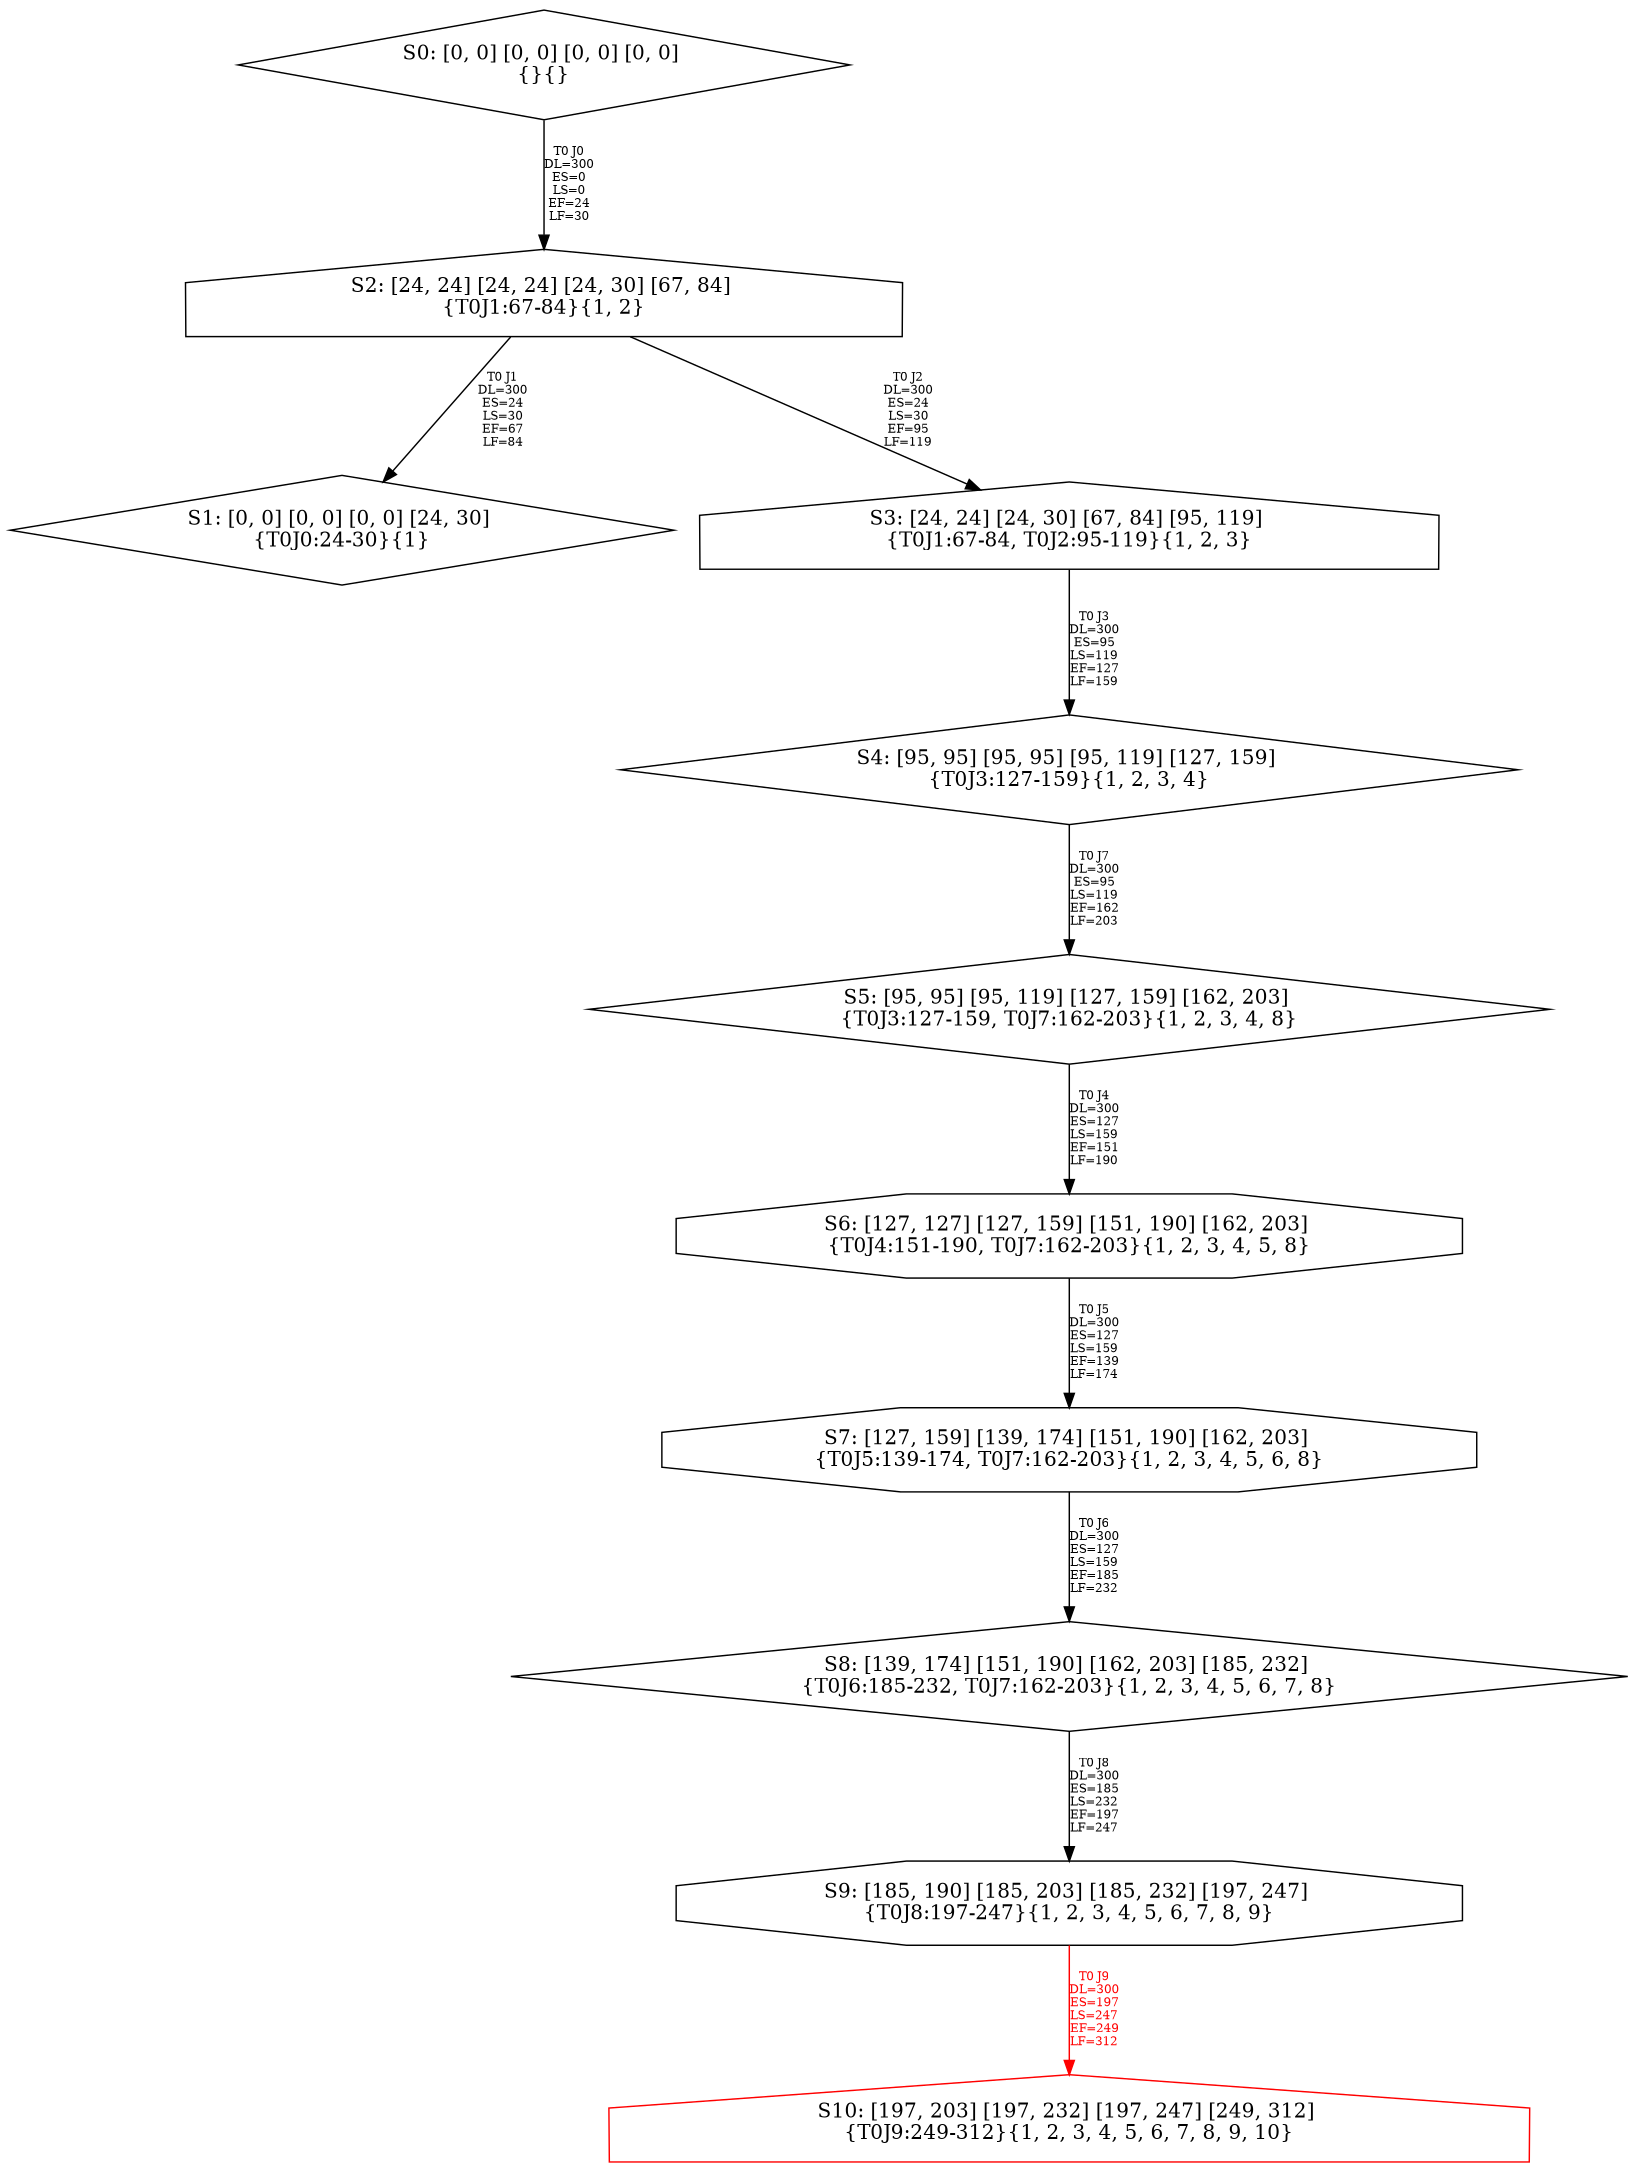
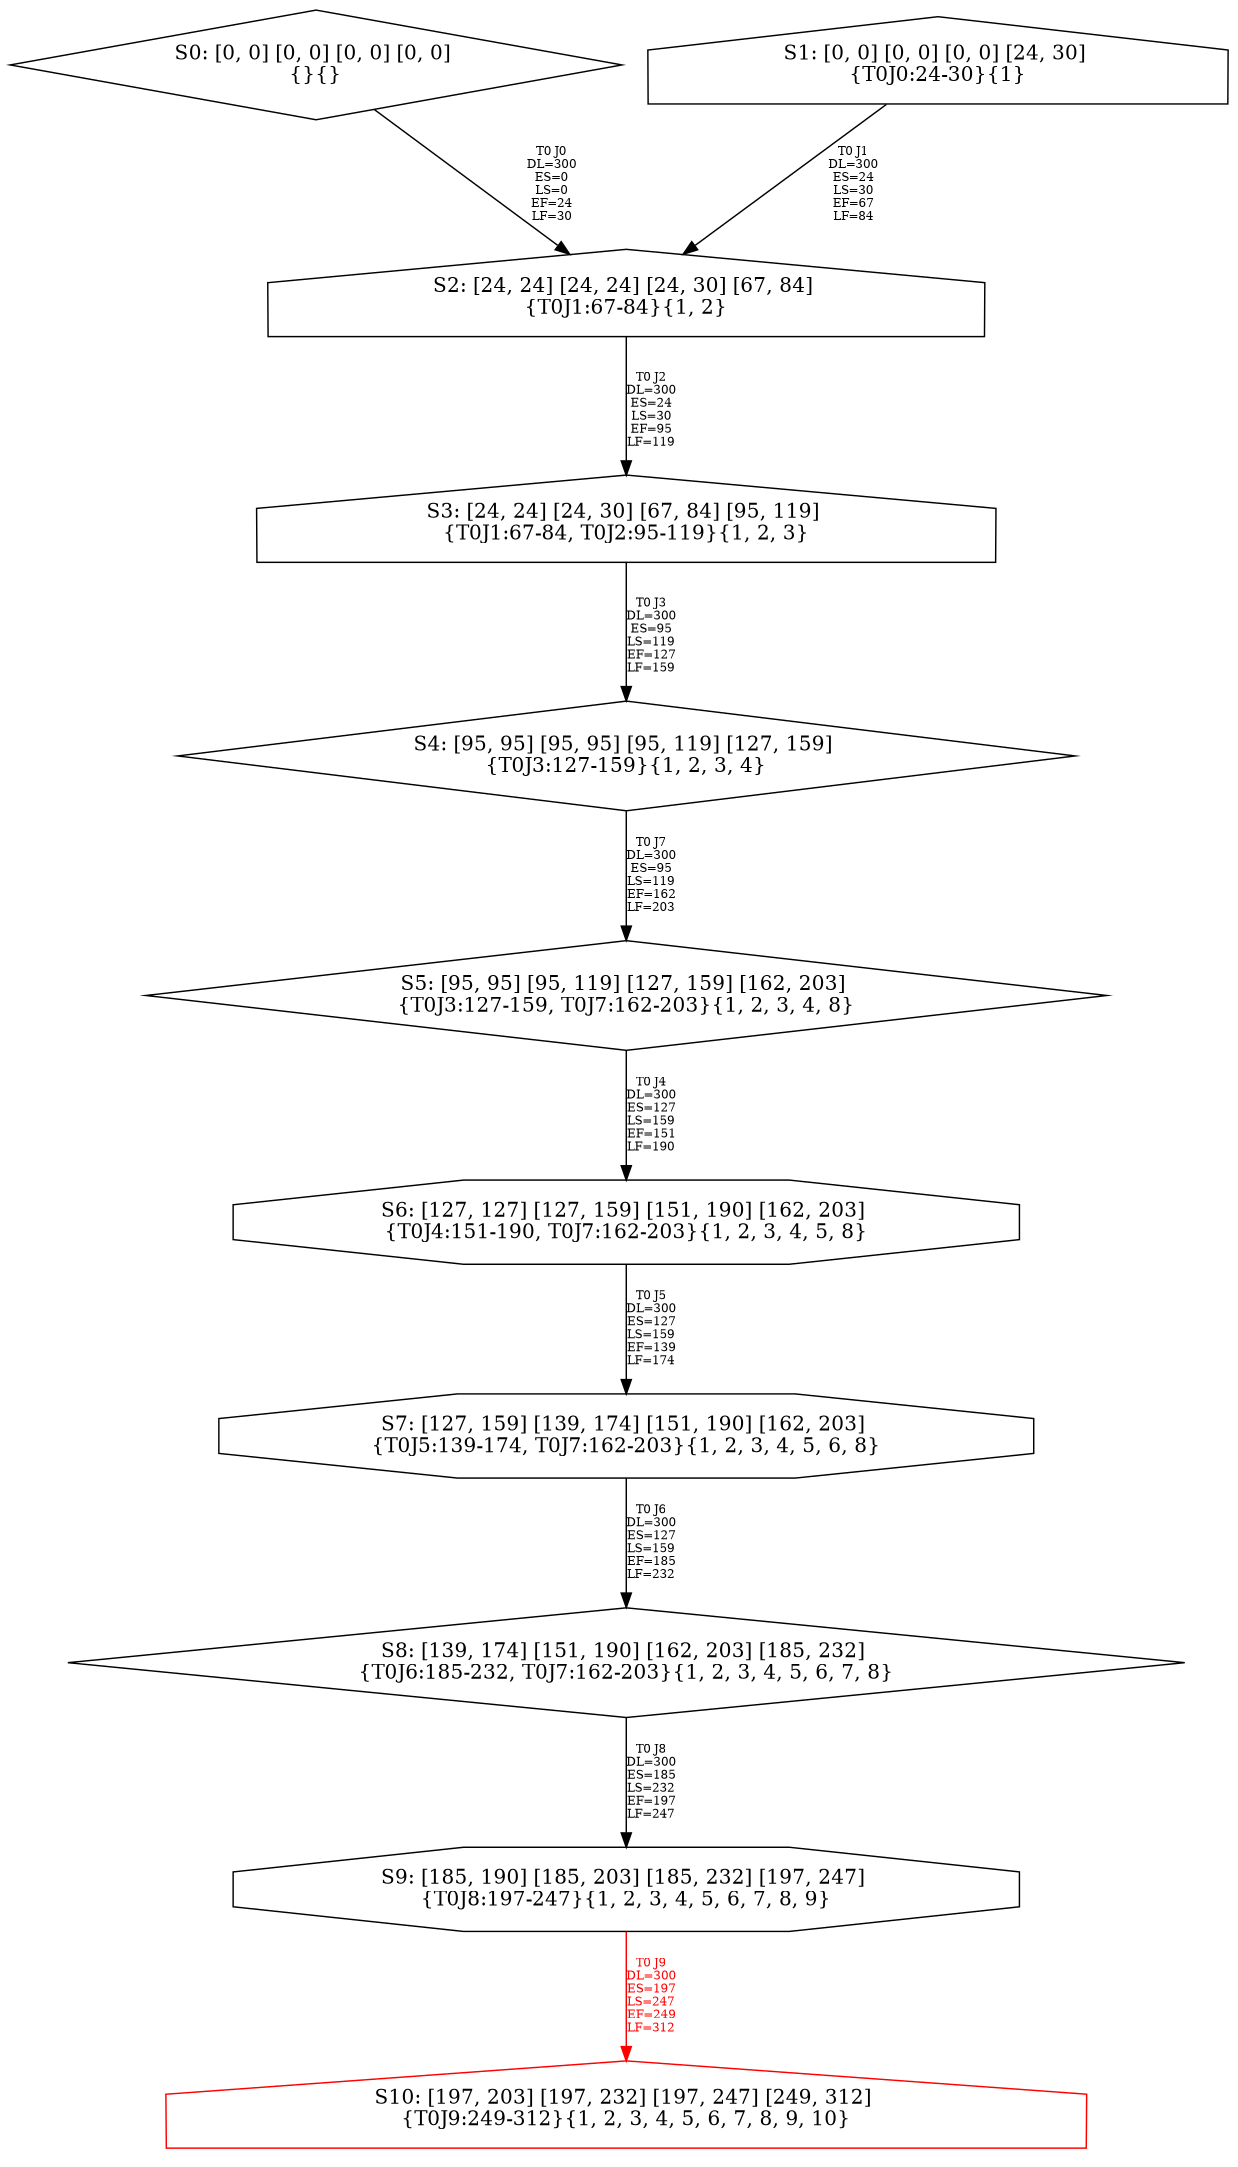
edge "S2: [24, 24] [24, 24] [24, 30] [67, 84] {T0J1:67-84}{1, 2}" -> "S1: [0, 0] [0, 0] [0, 0] [24, 30] {T0J0:24-30}{1}": reversed
node "S1: [0, 0] [0, 0] [0, 0] [24, 30] {T0J0:24-30}{1}": shape diamond -> house
